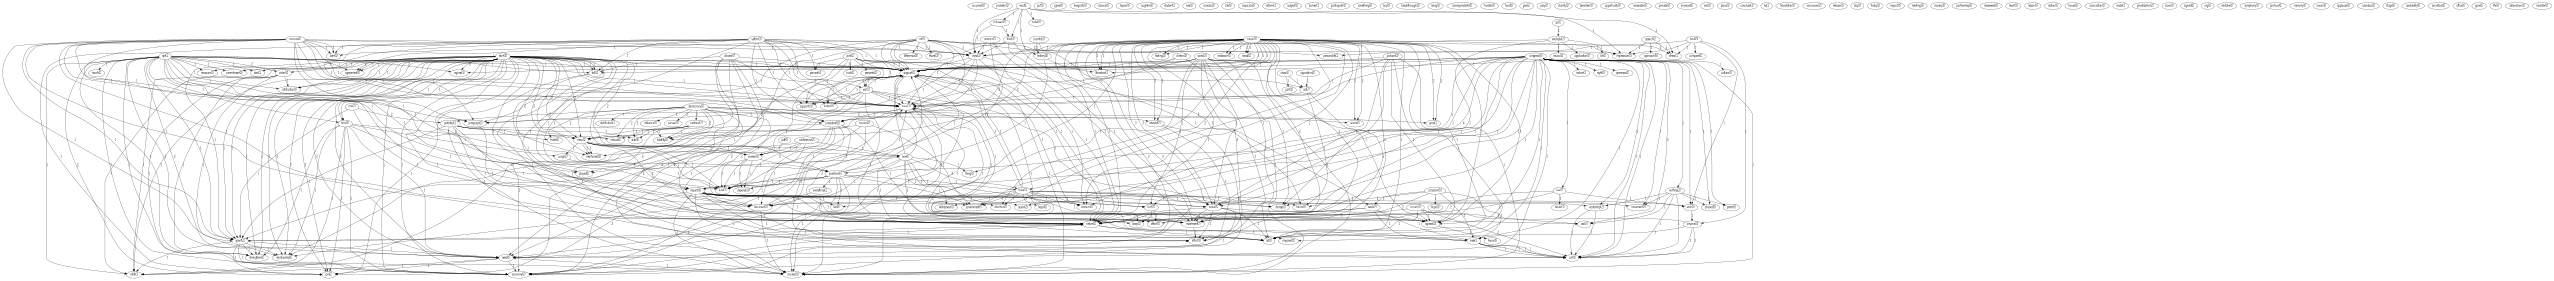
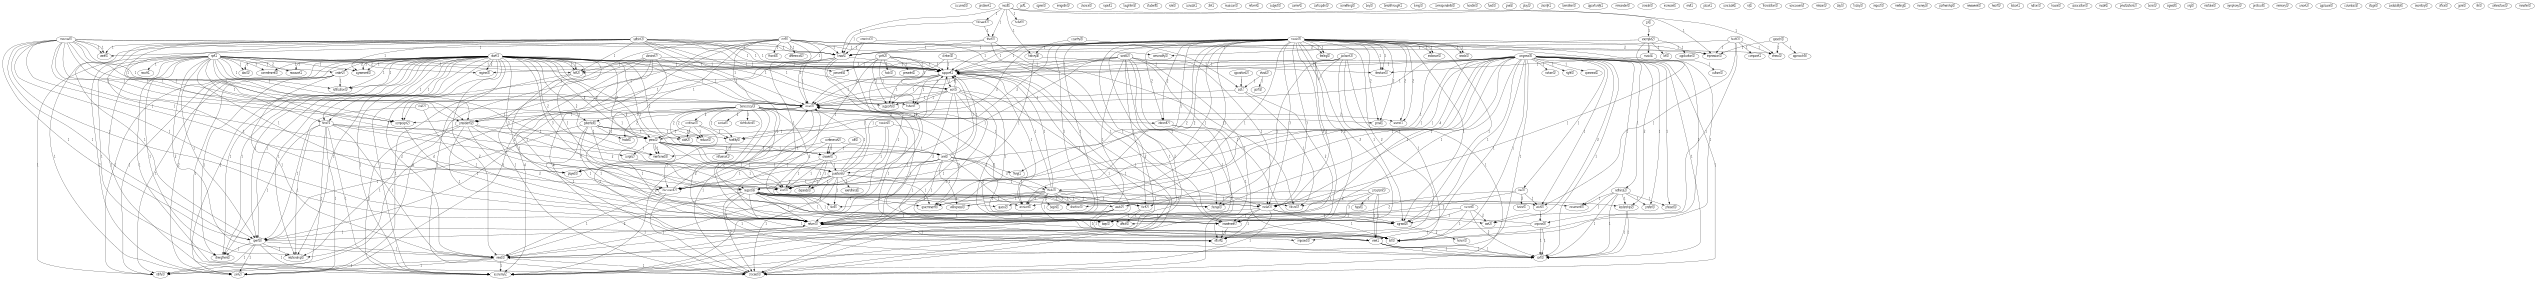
edge "democracy(3)" -> "influence(1)": now "hostility(1)" -> "influence(1)"
edge "everything(1)" -> "discussed(2)": now "question(6)" -> "discussed(2)"
